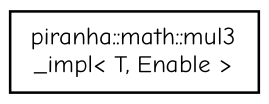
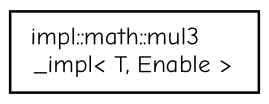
node "piranha::math::mul3 _impl< T, Enable >": label "piranha::math::mul3 _impl< T, Enable >" -> "impl::math::mul3 _impl< T, Enable >"
